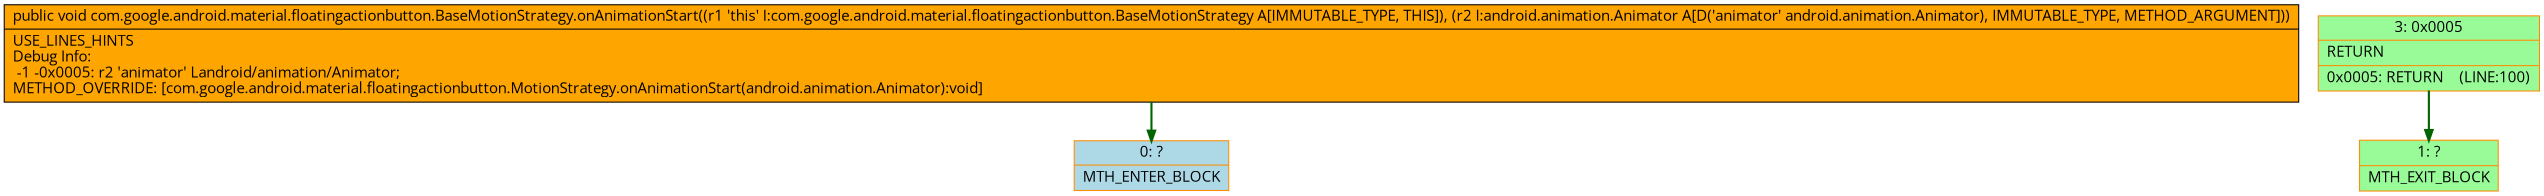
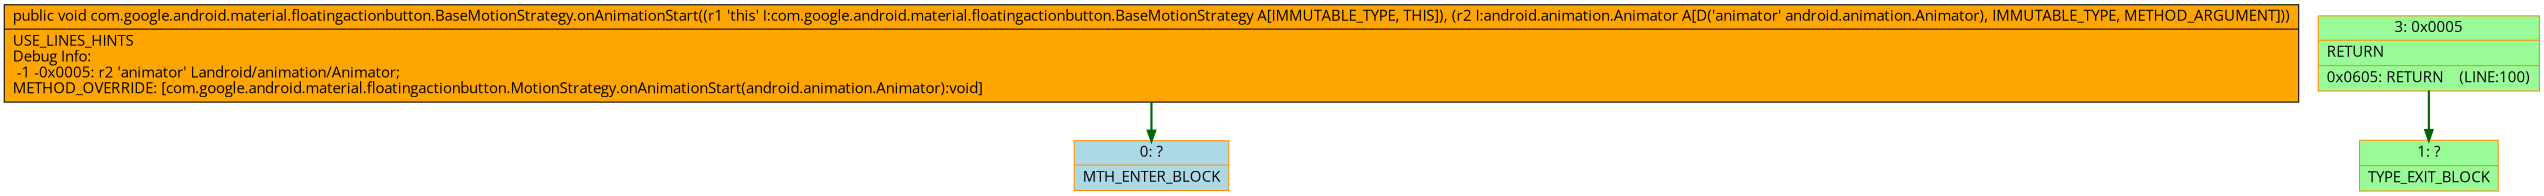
node "3: 0x0005": text "0x0005: RETURN    (LINE:100)" -> "0x0605: RETURN    (LINE:100)"
node "1: ?": text "MTH_EXIT_BLOCK" -> "TYPE_EXIT_BLOCK"
